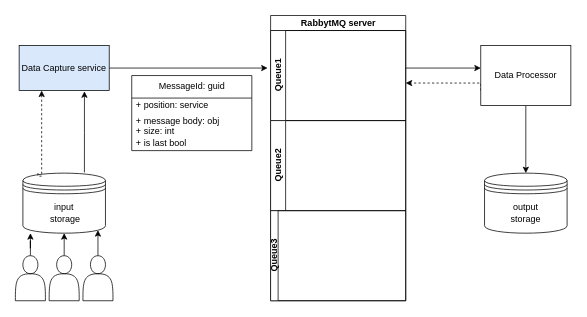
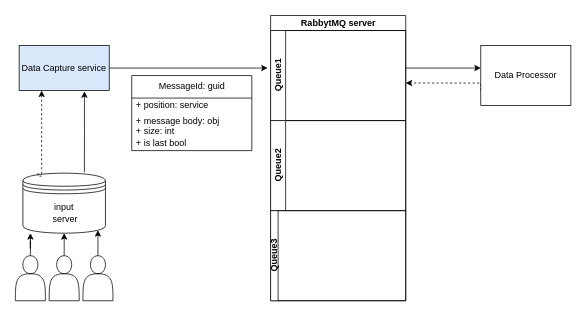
edge "Data Processor" -> "output storage": removed
node "output storage": removed
node "input storage": label "input storage" -> "input server"
